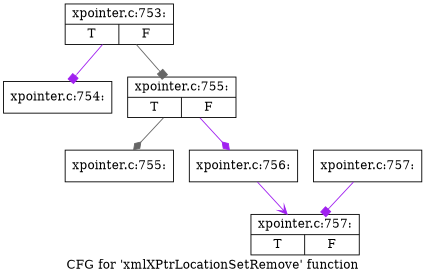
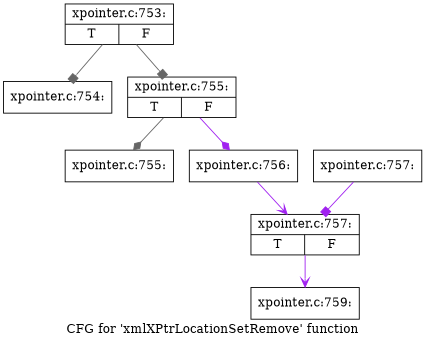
edge "xpointer.c:753:" -> "xpointer.c:754:": color purple -> gray40
node "xpointer.c:759:": added
